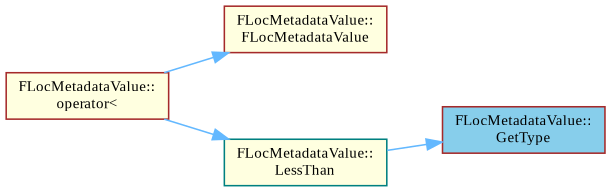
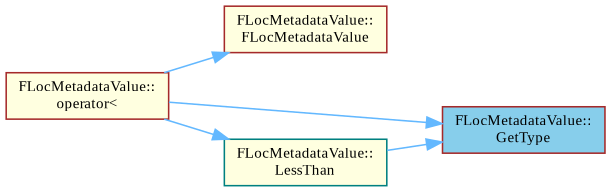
edge "FLocMetadataValue:: operator<" -> "FLocMetadataValue:: GetType": added
